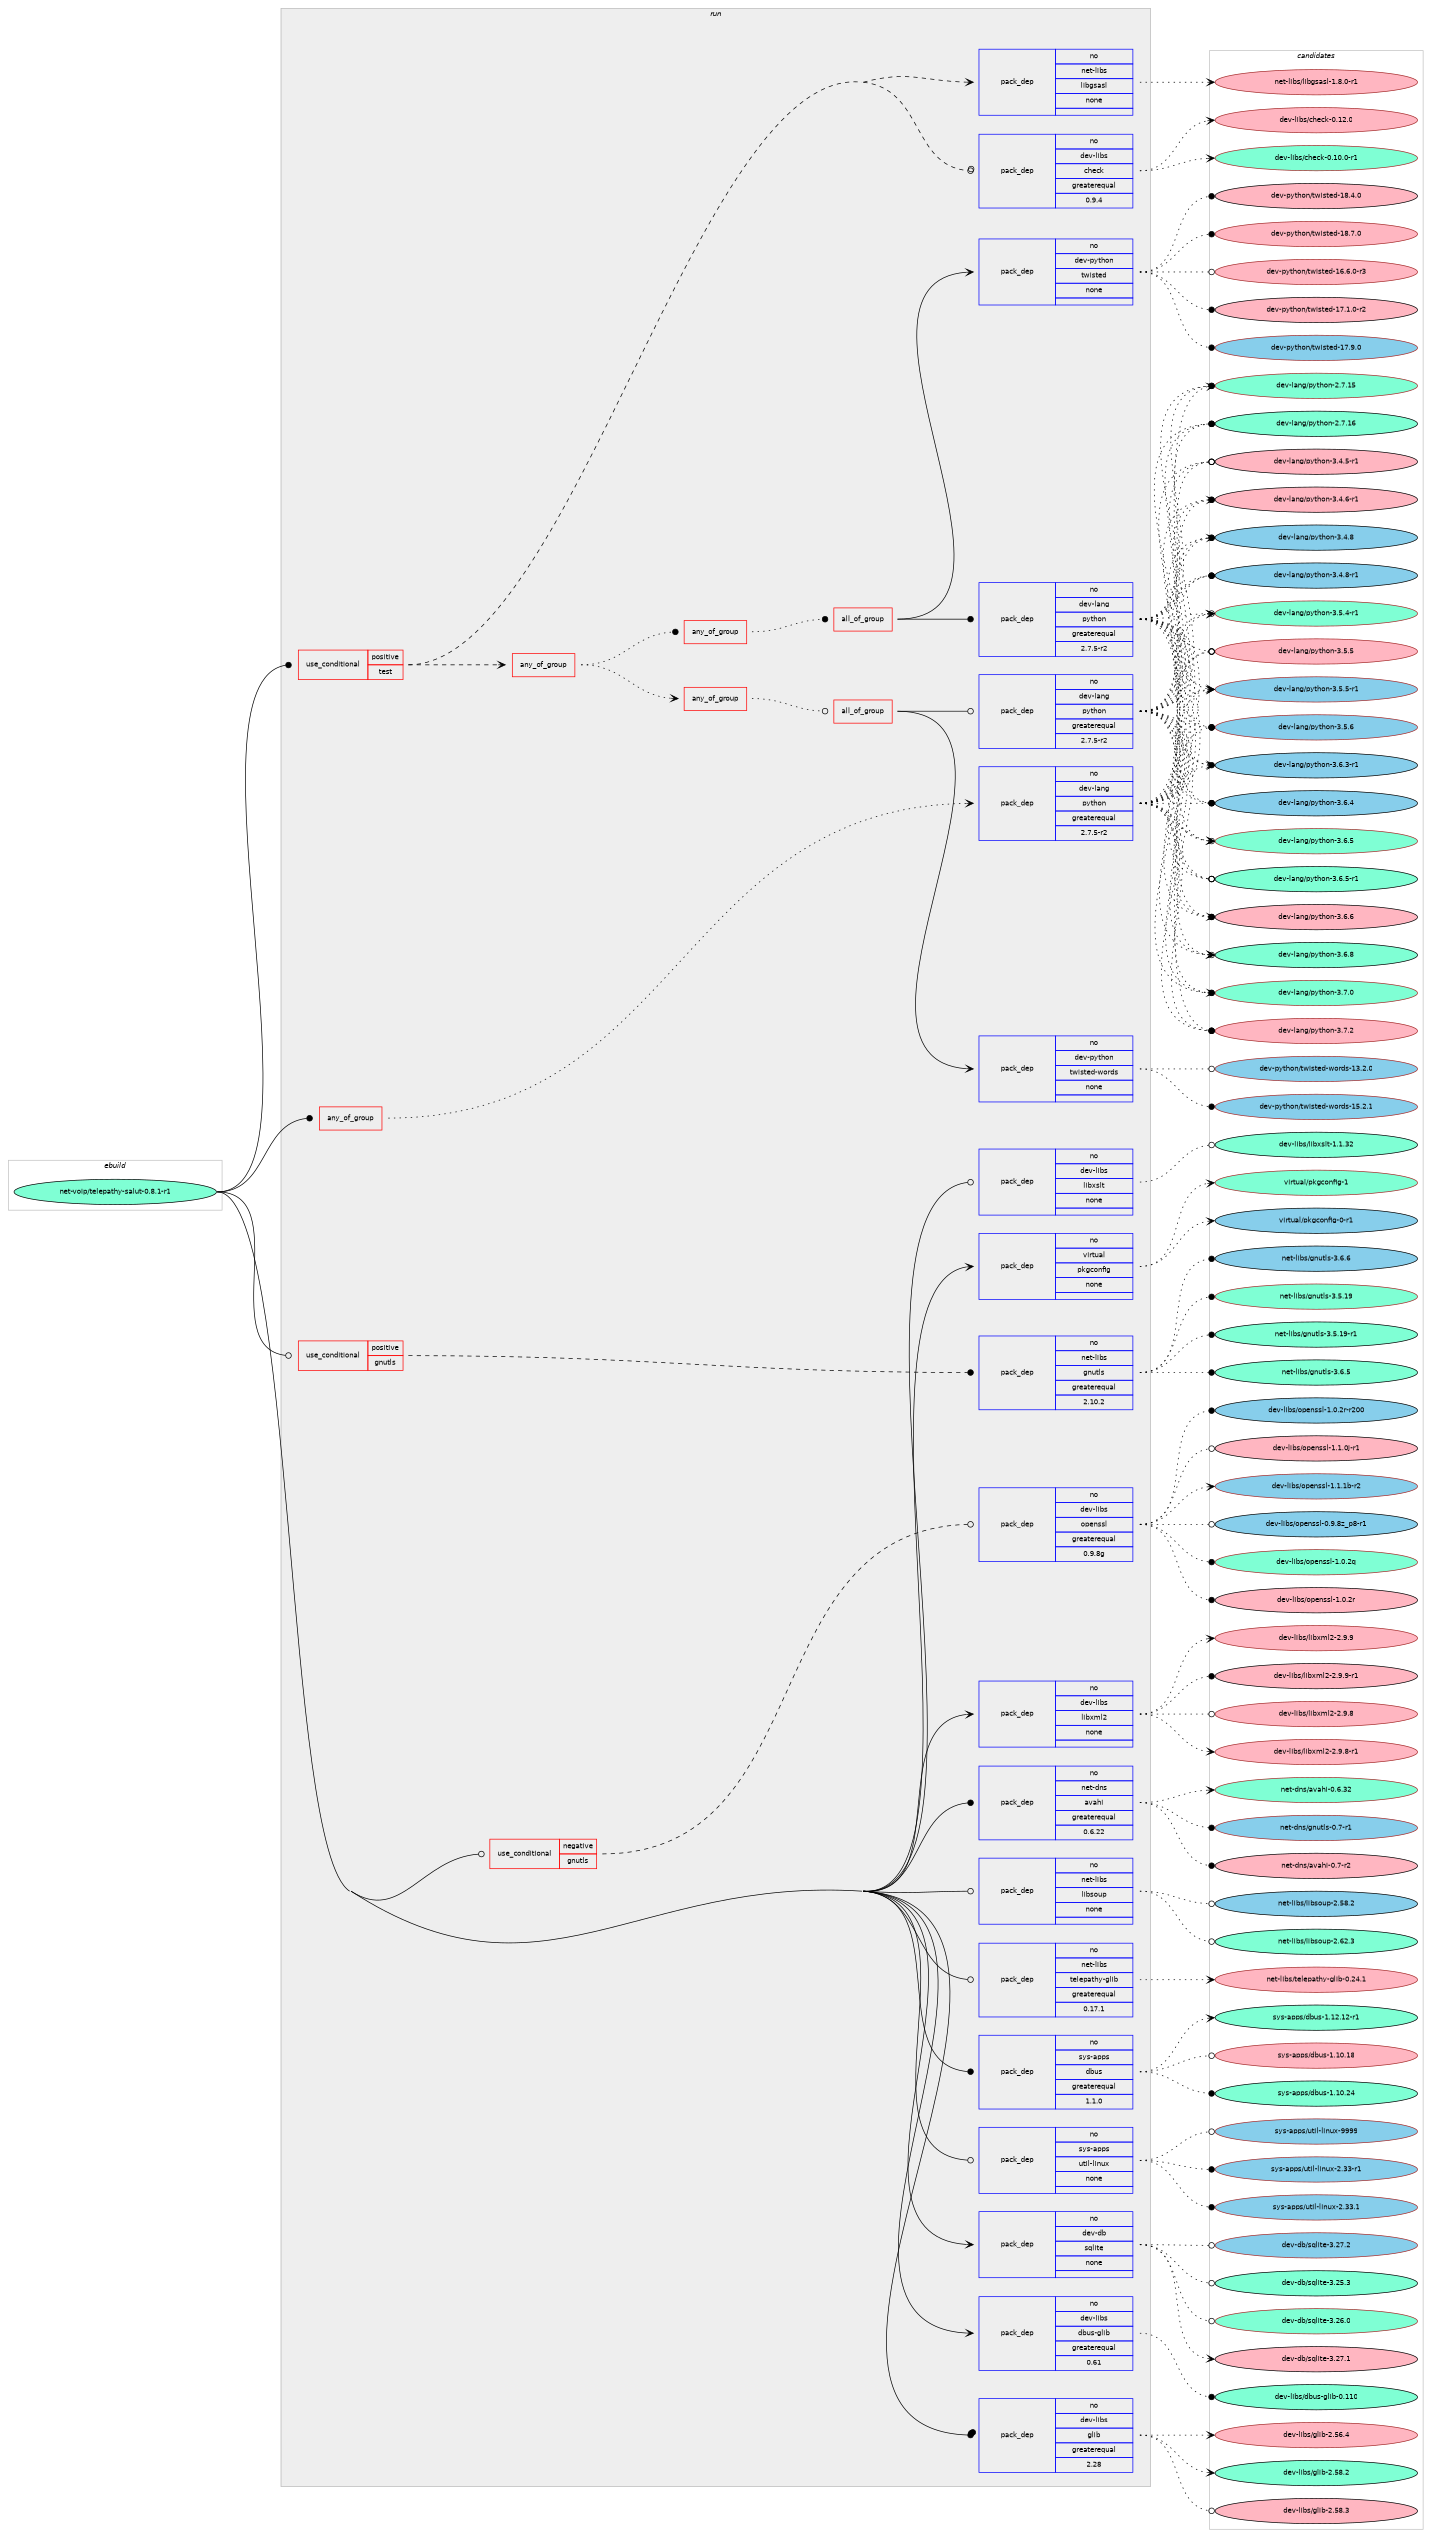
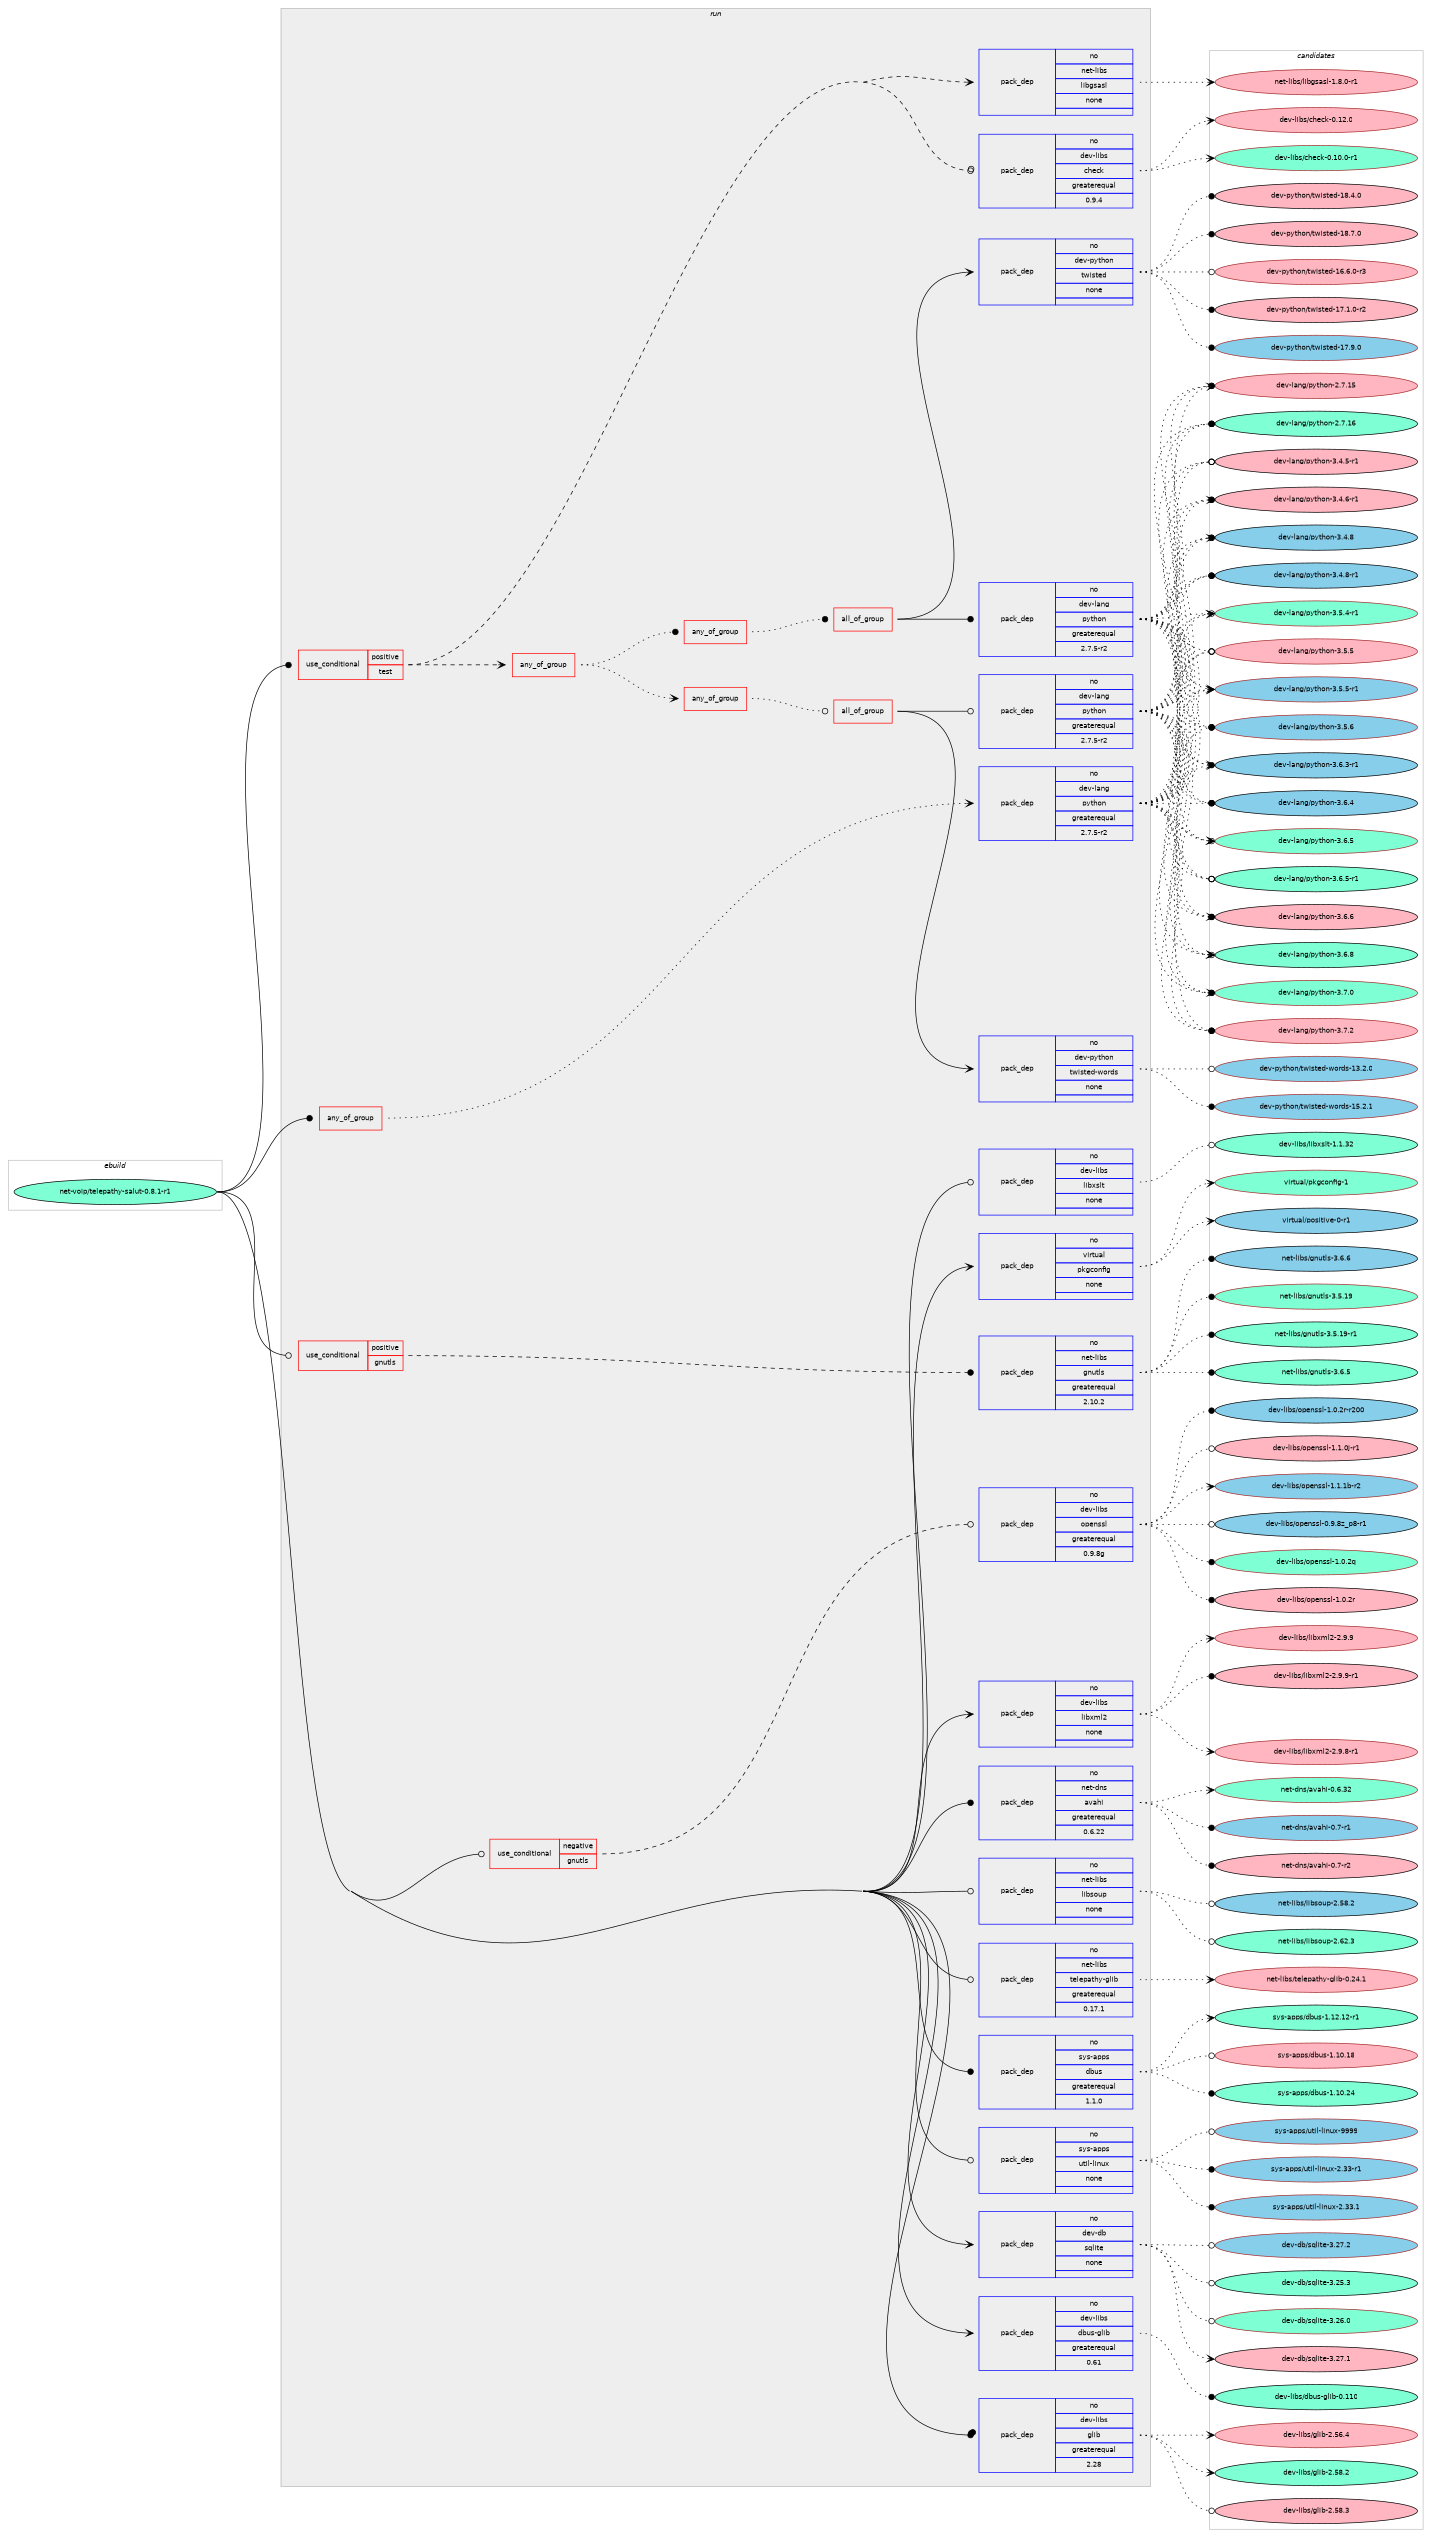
node "dev-python/twisted-18.7.0": color brown -> black
node "dev-lang/python-2.7.15": fillcolor aquamarine -> lightpink
node "virtual/pkgconfig-0-r1": label "virtual/pkgconfig-0-r1" -> "virtual/positive-0-r1"
node "dev-libs/libxml2-2.9.8": removed
node "net-dns/gnutls-0.7-r1": label "net-dns/gnutls-0.7-r1" -> "net-dns/avahi-0.7-r1"
